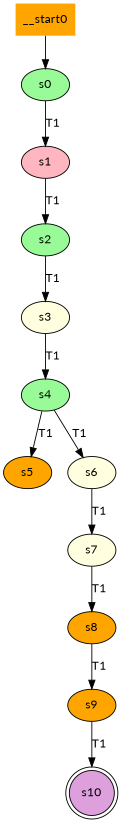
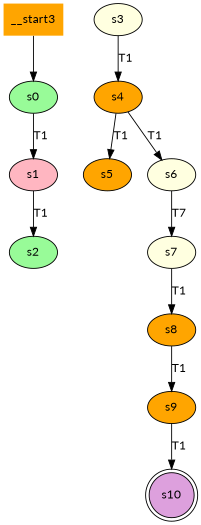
node "__start0": label "__start0" -> "__start3"
edge "s2" -> "s3": removed, label "T1"
node "s4": fillcolor palegreen -> orange
edge "s6" -> "s7": label "T1" -> "T7"
